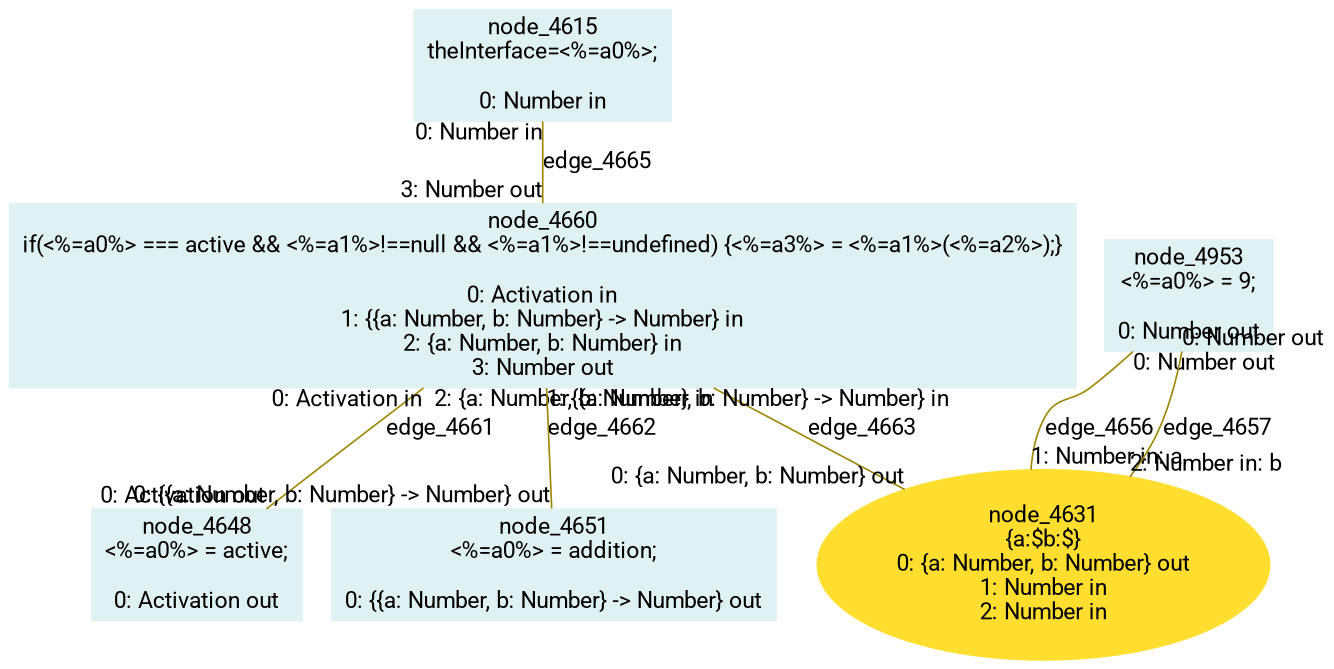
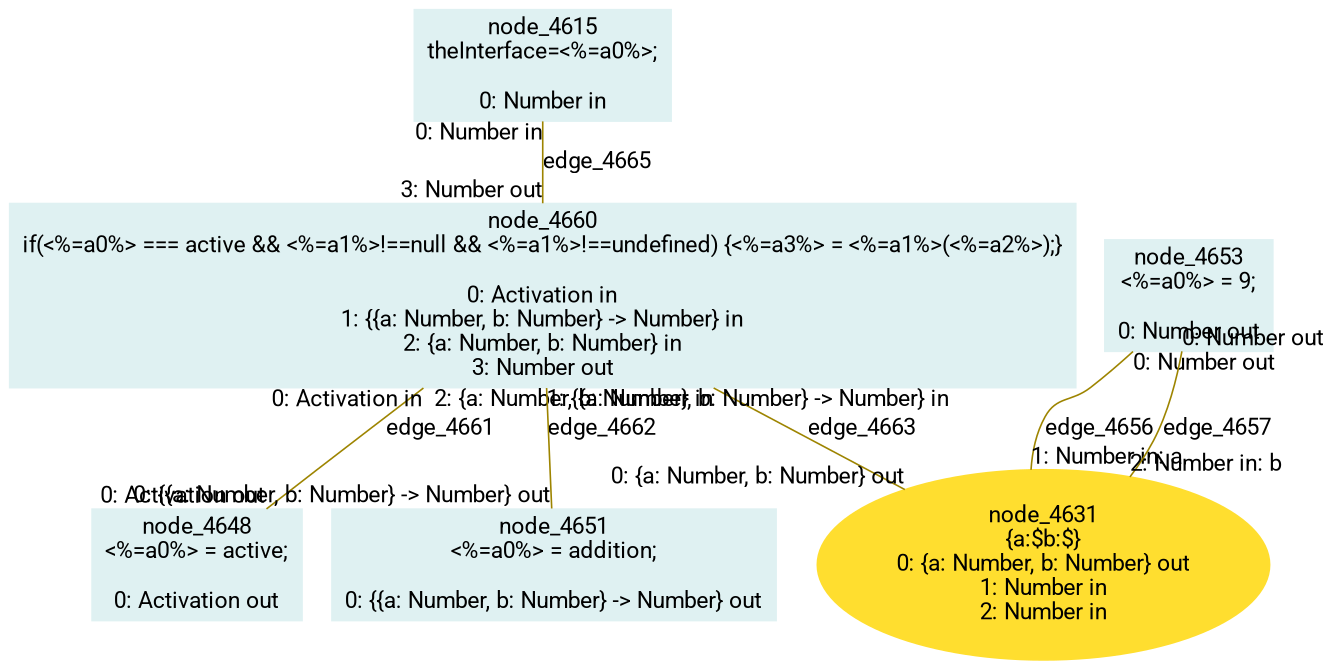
node "node_4953 <%=a0%> = 9; 0: Number out": label "node_4953 <%=a0%> = 9; 0: Number out" -> "node_4653 <%=a0%> = 9; 0: Number out"
